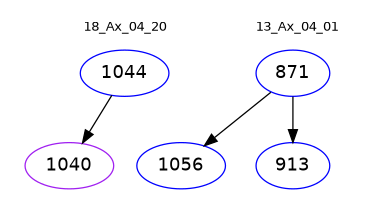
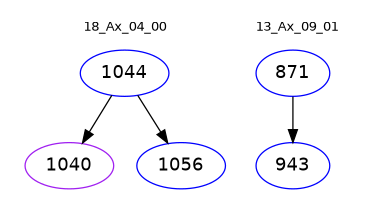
cluster "18_Ax_04_20": label "18_Ax_04_20" -> "18_Ax_04_00"
cluster "13_Ax_04_01": label "13_Ax_04_01" -> "13_Ax_09_01"
edge "871" -> "1056": now "1044" -> "1056"
node "913": label "913" -> "943"
